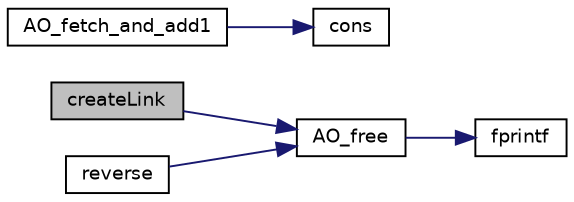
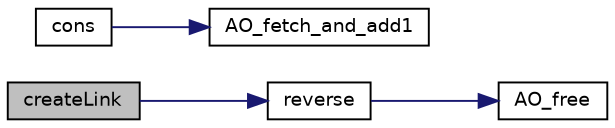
edge "AO_fetch_and_add1" -> "cons": reversed
edge "createLink" -> "AO_free": now "createLink" -> "reverse"
node "fprintf": removed
